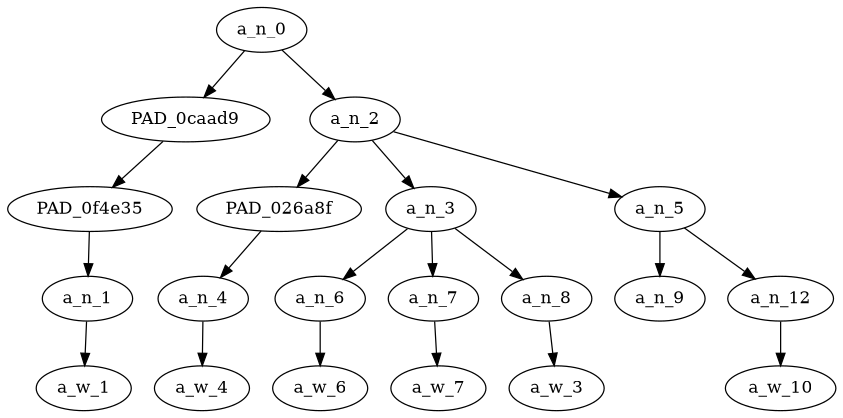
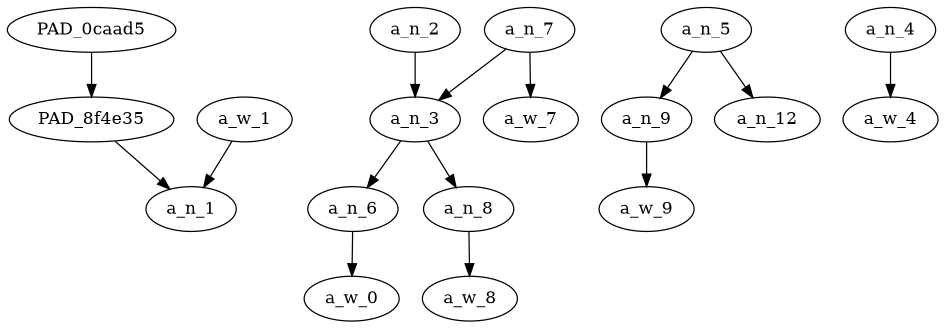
node "a_n_0": removed
node "PAD_0caad9": label "PAD_0caad9" -> "PAD_0caad5"
edge "a_n_2" -> "a_n_5": removed
node "PAD_0f4e35": label "PAD_0f4e35" -> "PAD_8f4e35"
node "PAD_026a8f": removed
node "a_w_9": added
edge "a_n_3" -> "a_n_7": reversed
edge "a_n_1" -> "a_w_1": reversed
node "a_w_6": label "a_w_6" -> "a_w_0"
node "a_w_3": label "a_w_3" -> "a_w_8"
node "a_w_10": removed
